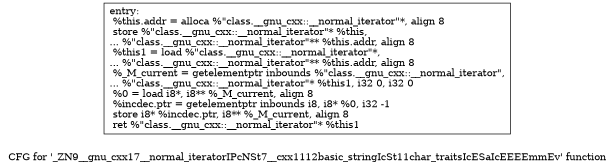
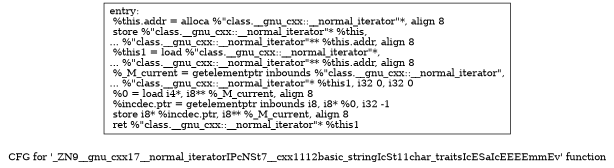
node "entry:": text "%0 = load i8*, i8** %_M_current, align 8" -> "%0 = load i4*, i8** %_M_current, align 8"
